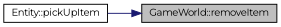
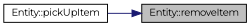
node "GameWorld::removeItem": label "GameWorld::removeItem" -> "Entity::removeItem"
